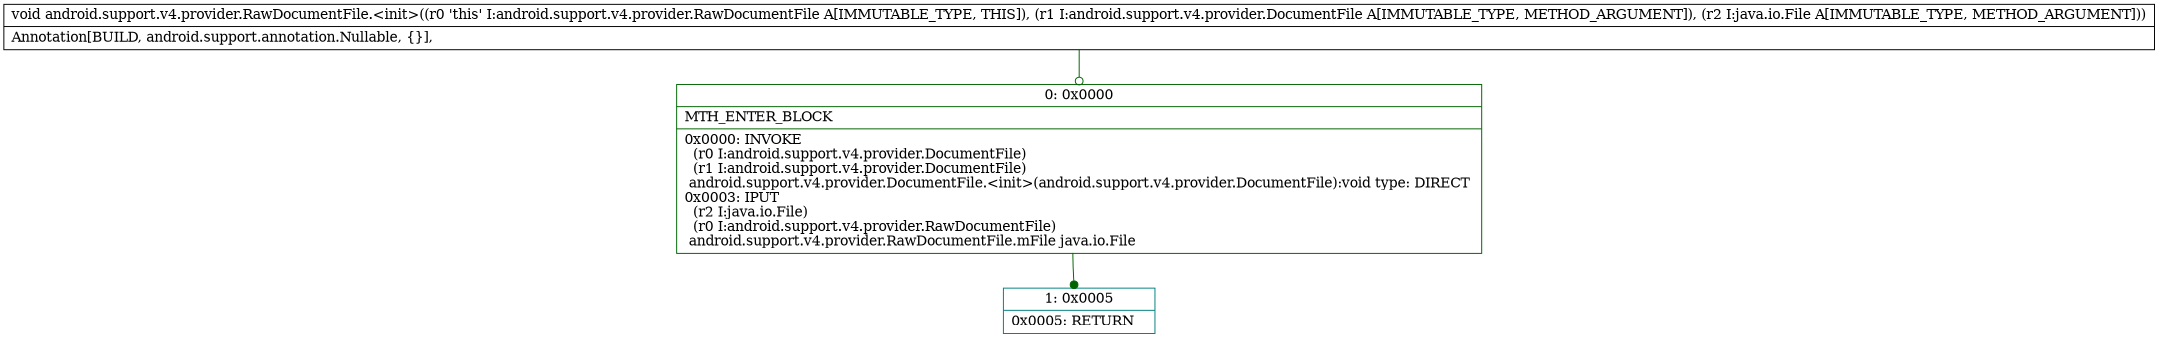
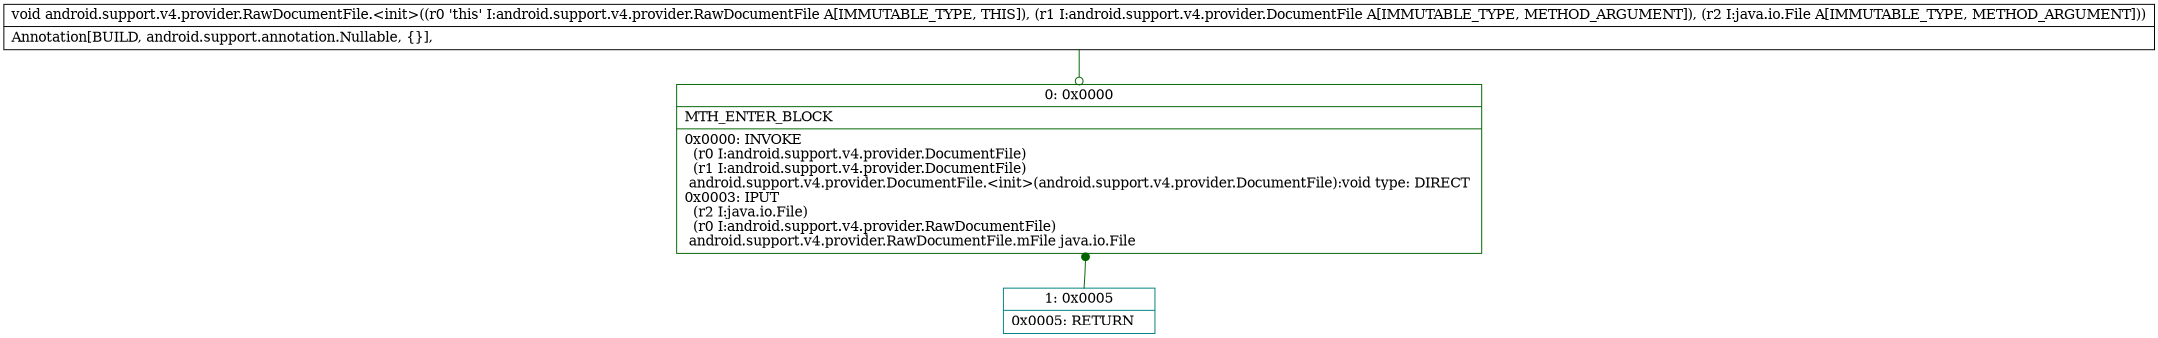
edge "0: 0x0000" -> "1: 0x0005": reversed
